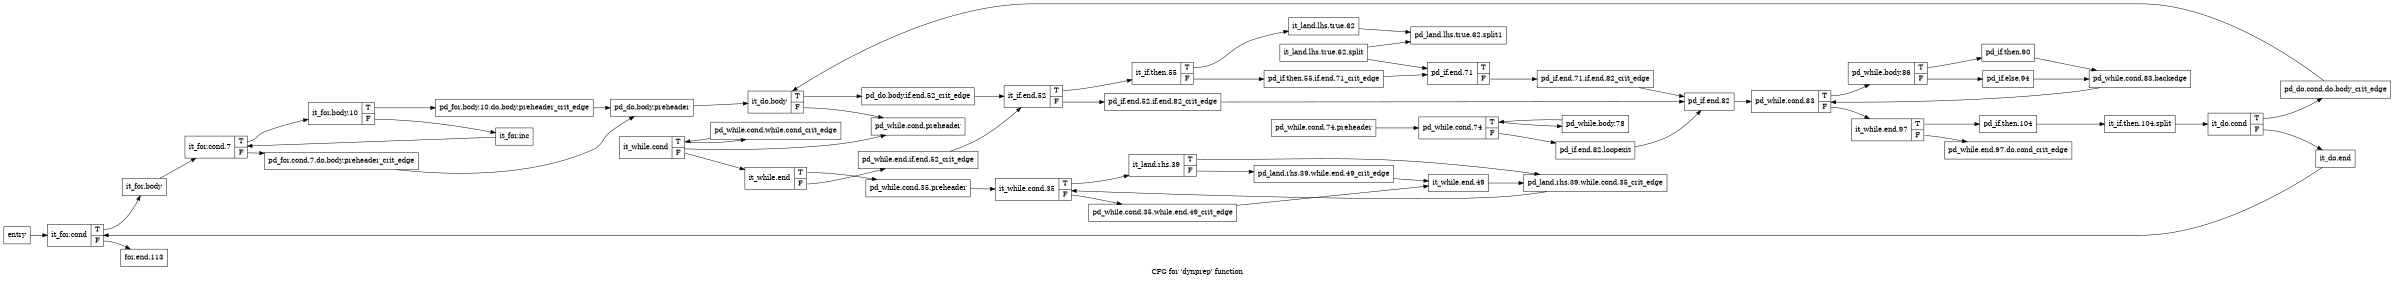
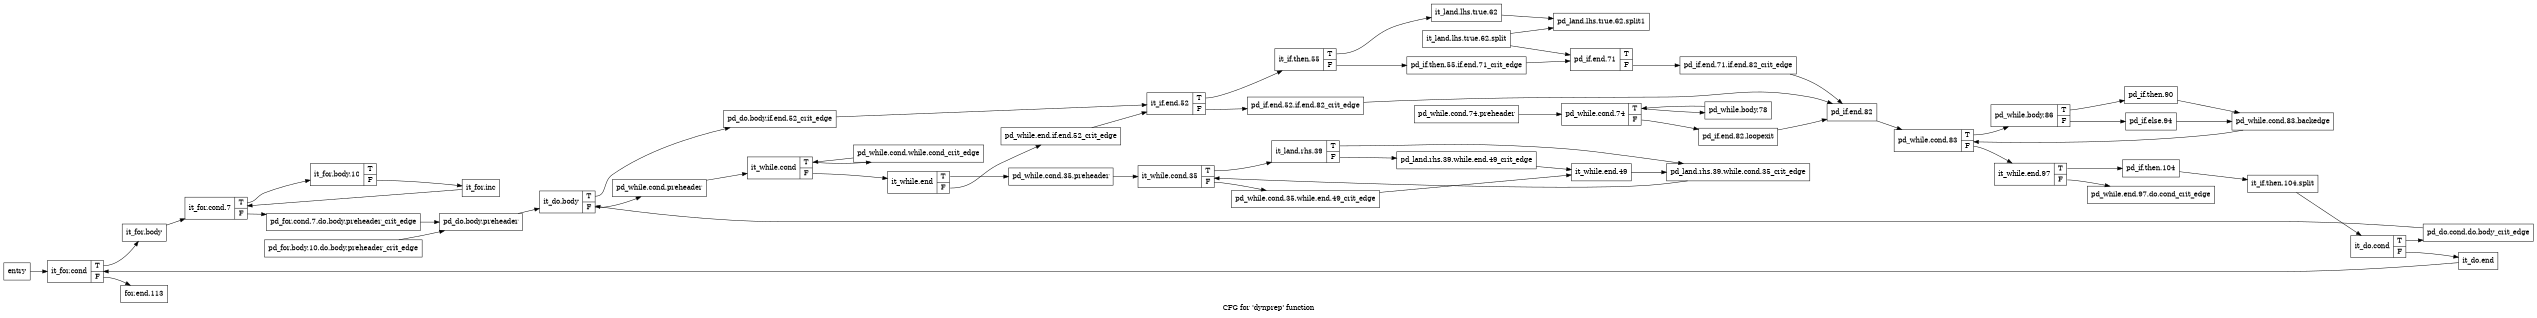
edge "it_for.body.10" -> "pd_for.body.10.do.body.preheader_crit_edge": removed
edge "it_while.cond" -> "pd_while.cond.preheader": reversed
